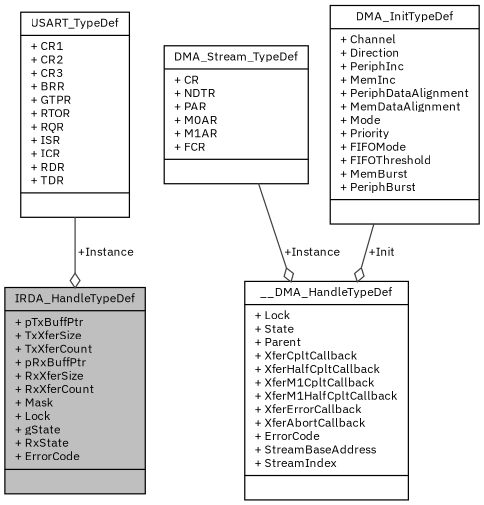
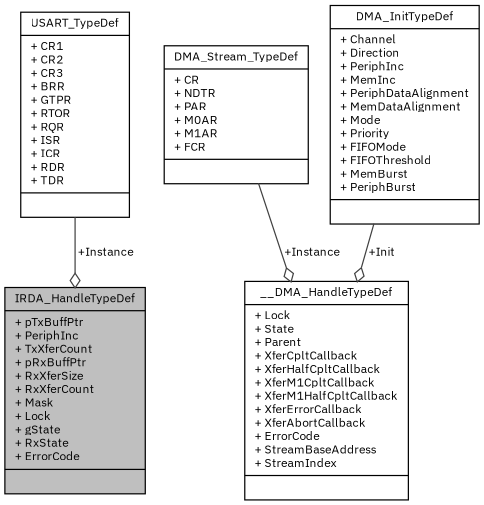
node "IRDA_HandleTypeDef": text "+ TxXferSize" -> "+ PeriphInc"
